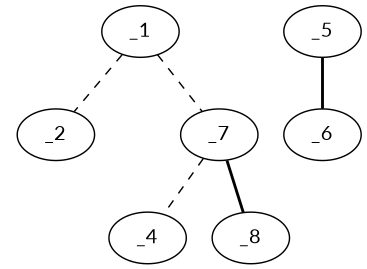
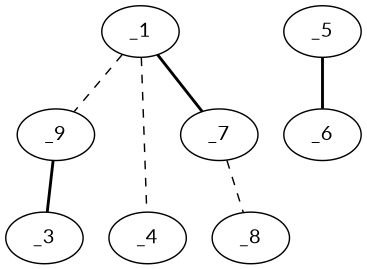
edge "_1" -- "_7": style dashed -> bold
node "_2": label "_2" -> "_9"
edge "_7" -- "_4": now "_1" -- "_4"
edge "_7" -- "_8": style bold -> dashed
node "_3": added
